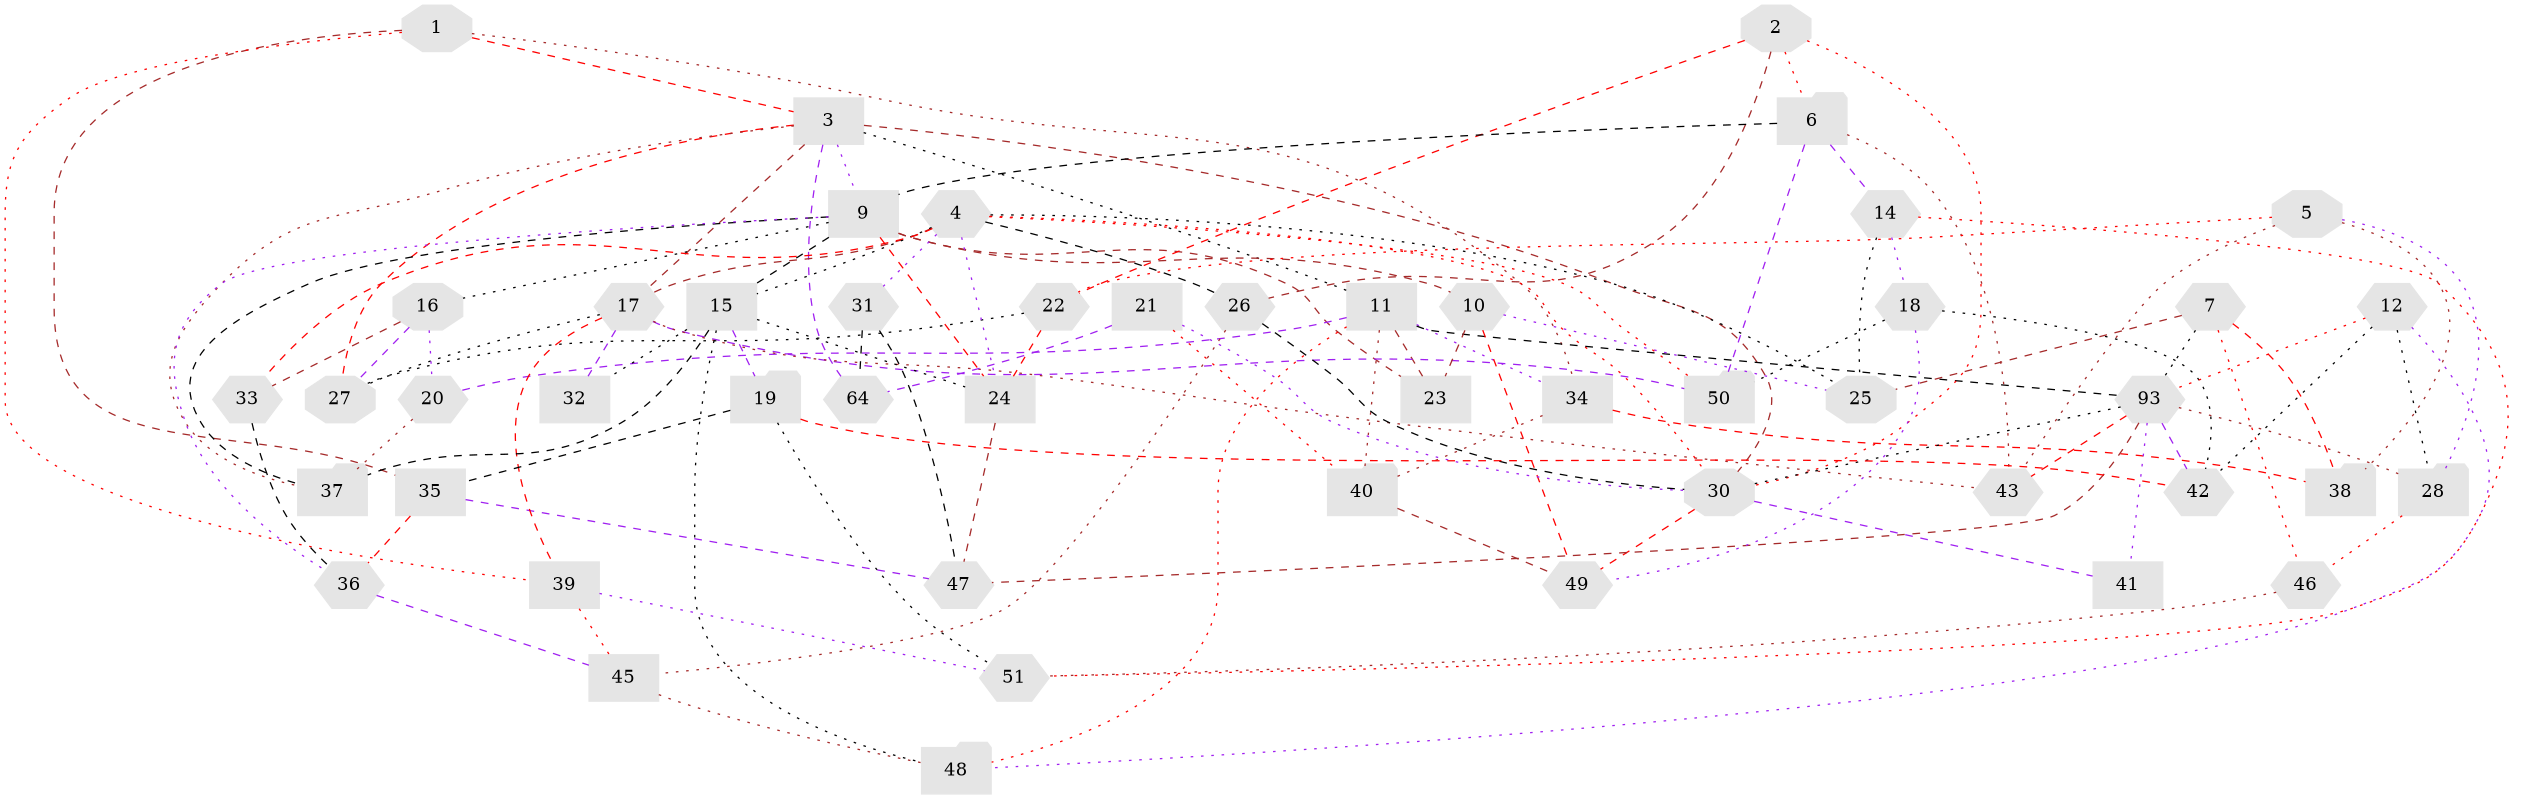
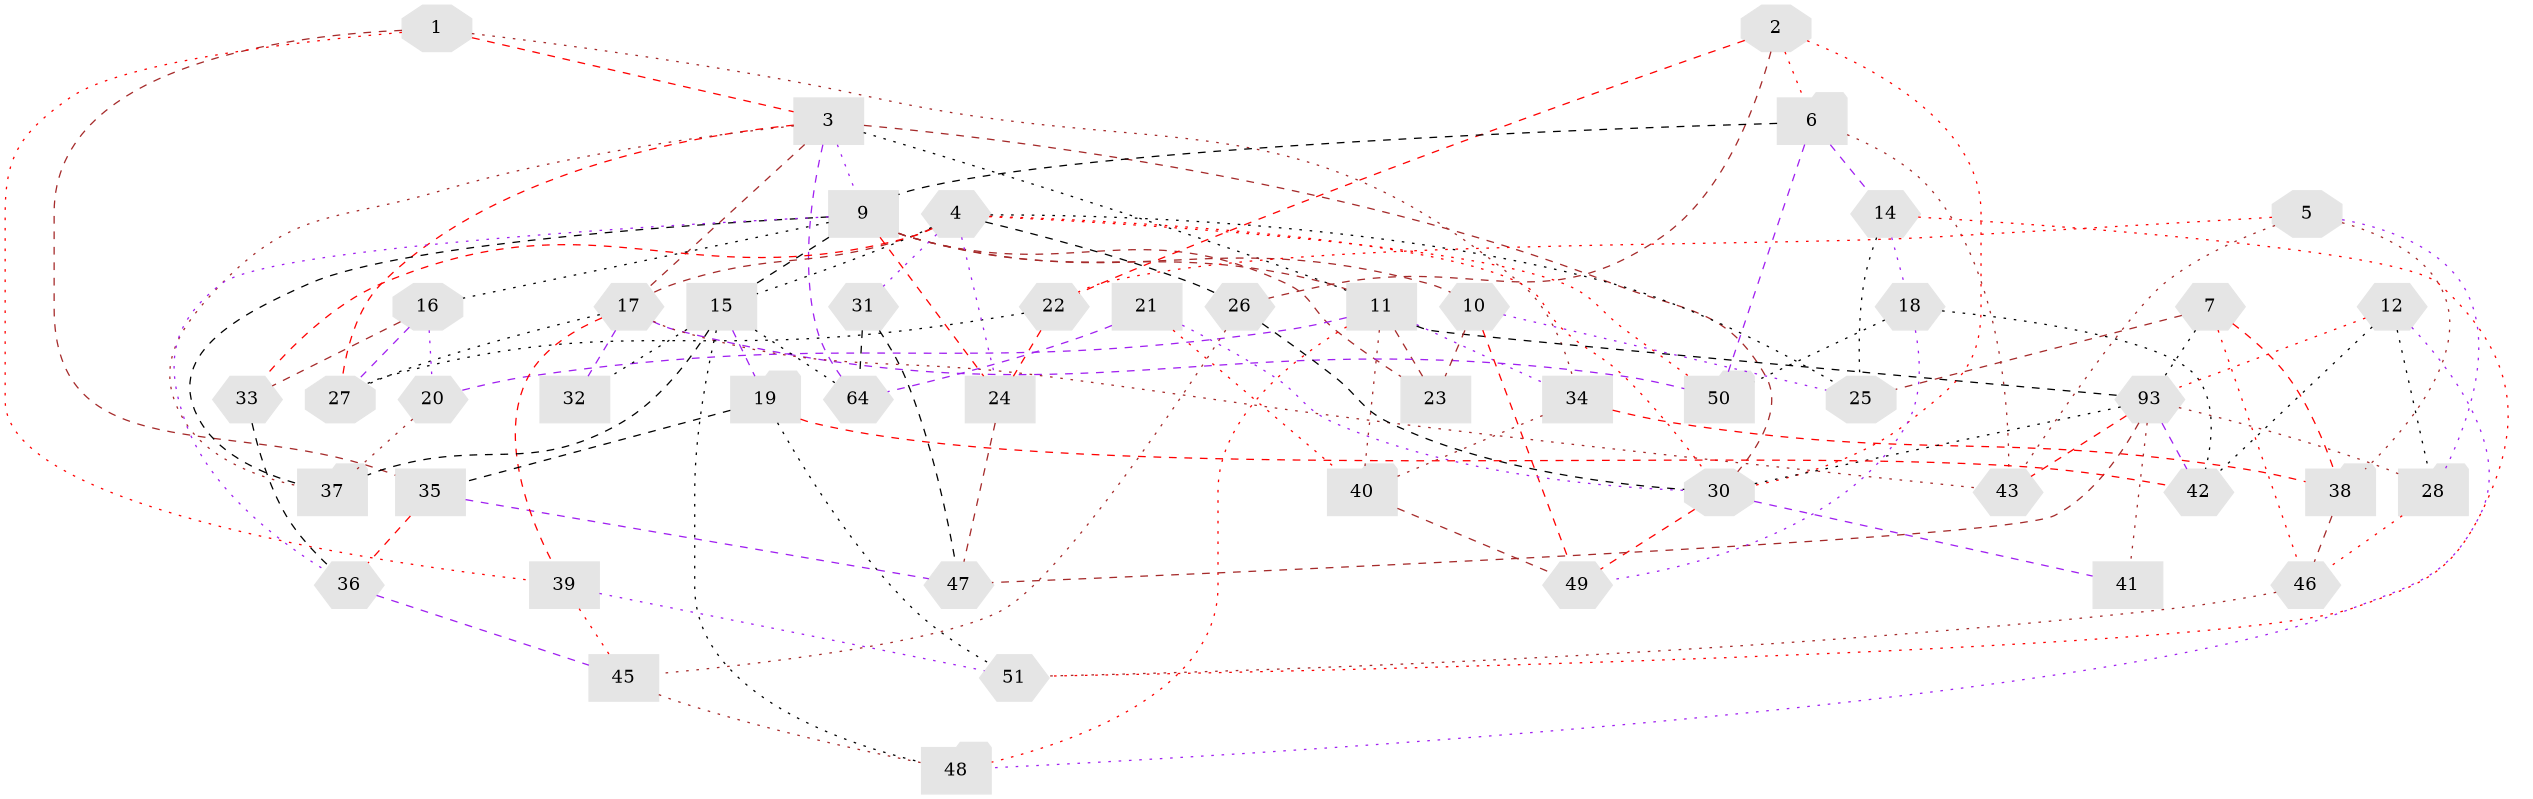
edge "9" -- "11": added
edge "15" -- "24": now "15" -- "64"
edge "93" -- "41": color purple -> brown
edge "38" -- "46": added
